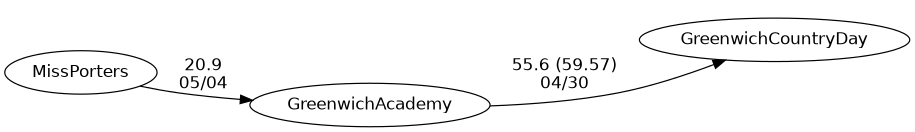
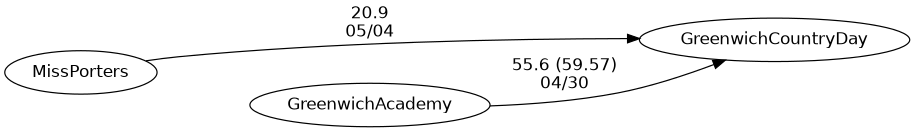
edge "MissPorters" -> "GreenwichAcademy": now "MissPorters" -> "GreenwichCountryDay"
